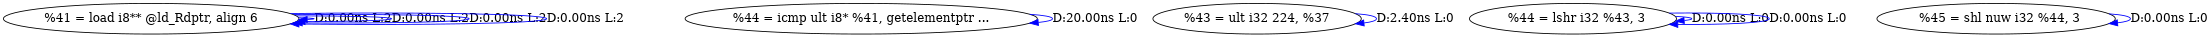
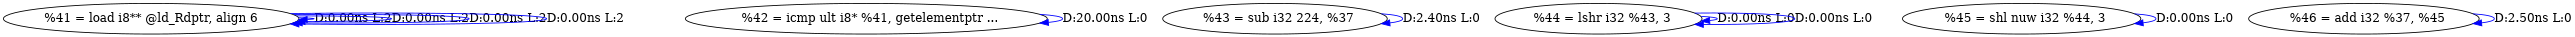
node "%44 = icmp ult i8* %41, getelementptr ...": label "%44 = icmp ult i8* %41, getelementptr ..." -> "%42 = icmp ult i8* %41, getelementptr ..."
node "%43 = ult i32 224, %37": label "%43 = ult i32 224, %37" -> "%43 = sub i32 224, %37"
node "%46 = add i32 %37, %45": added
